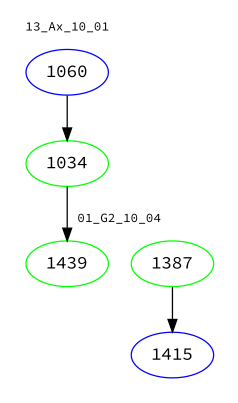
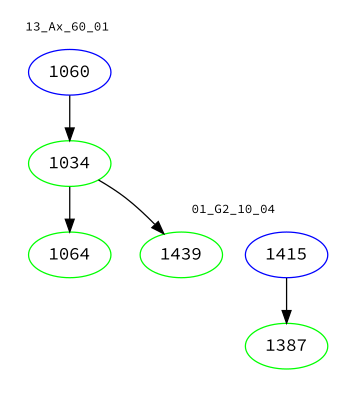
cluster "13_Ax_10_01": label "13_Ax_10_01" -> "13_Ax_60_01"
node "1064": added
edge "1387" -> "1415": reversed
